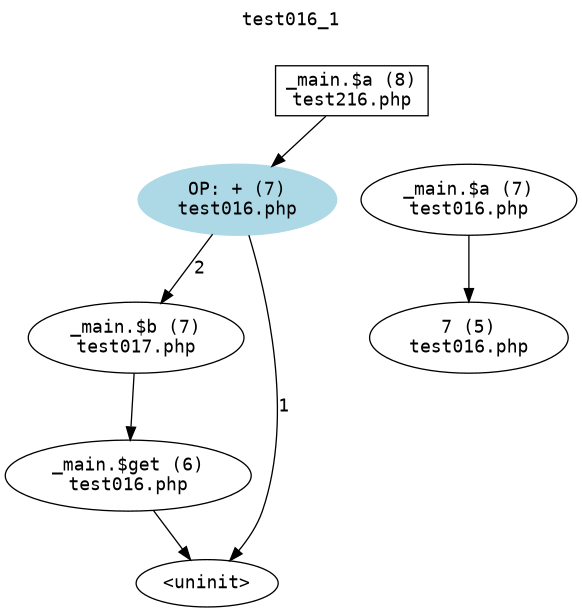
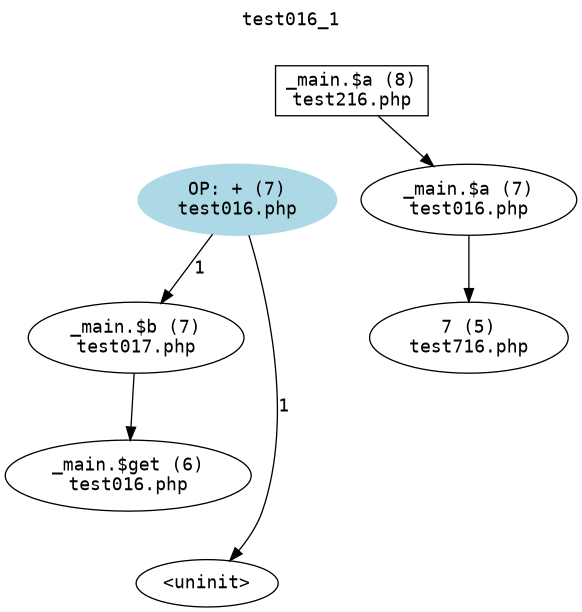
edge "_main.$a (8) test216.php" -> "OP: + (7) test016.php": now "_main.$a (8) test216.php" -> "_main.$a (7) test016.php"
edge "OP: + (7) test016.php" -> "_main.$b (7) test017.php": label "2" -> "1"
node "7 (5) test016.php": label "7 (5) test016.php" -> "7 (5) test716.php"
edge "_main.$get (6) test016.php" -> "<uninit>": removed
